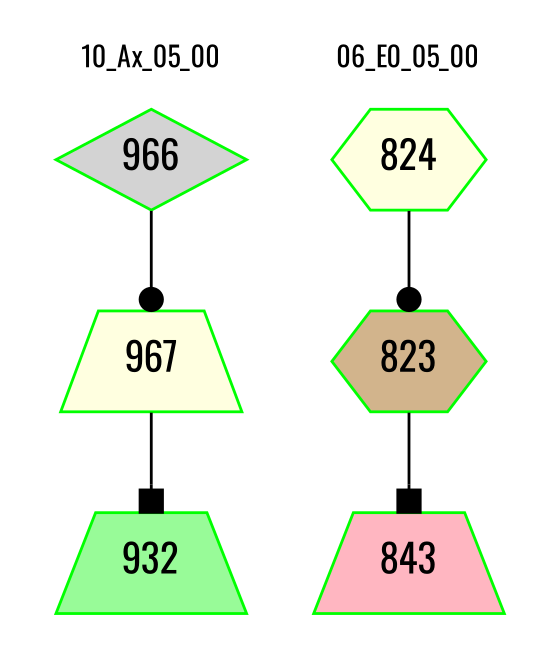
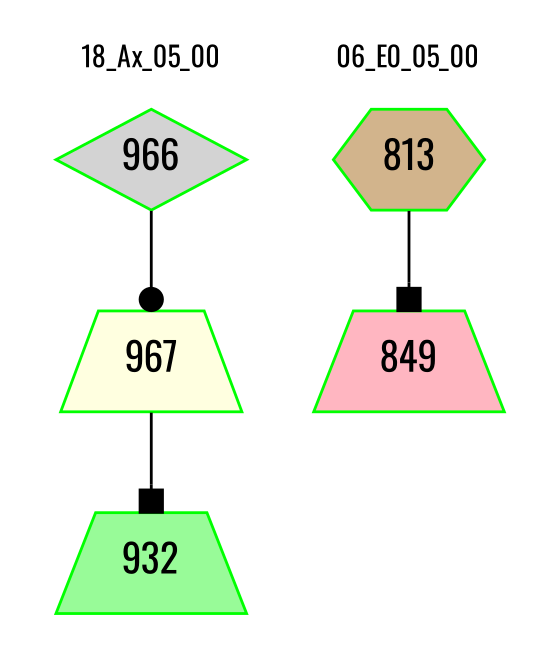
cluster "10_Ax_05_00": label "10_Ax_05_00" -> "18_Ax_05_00"
node "824": removed
node "823": label "823" -> "813"
node "843": label "843" -> "849"
